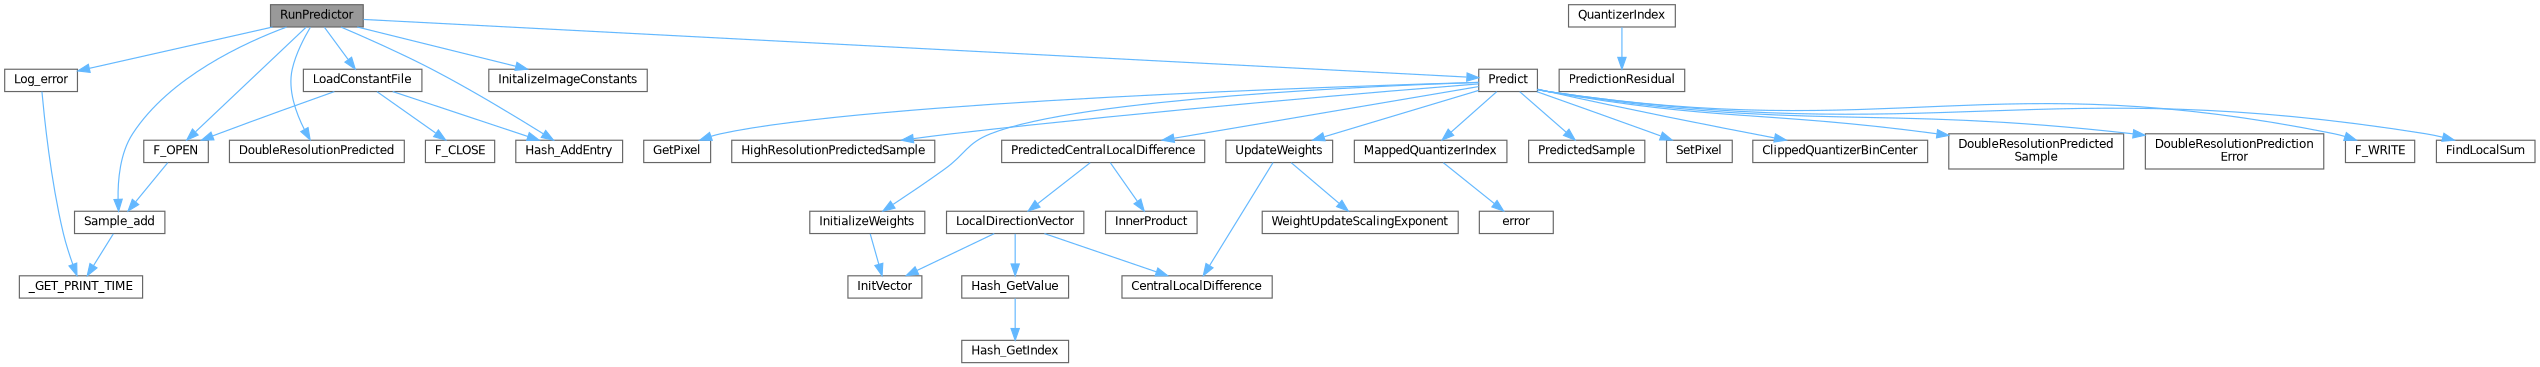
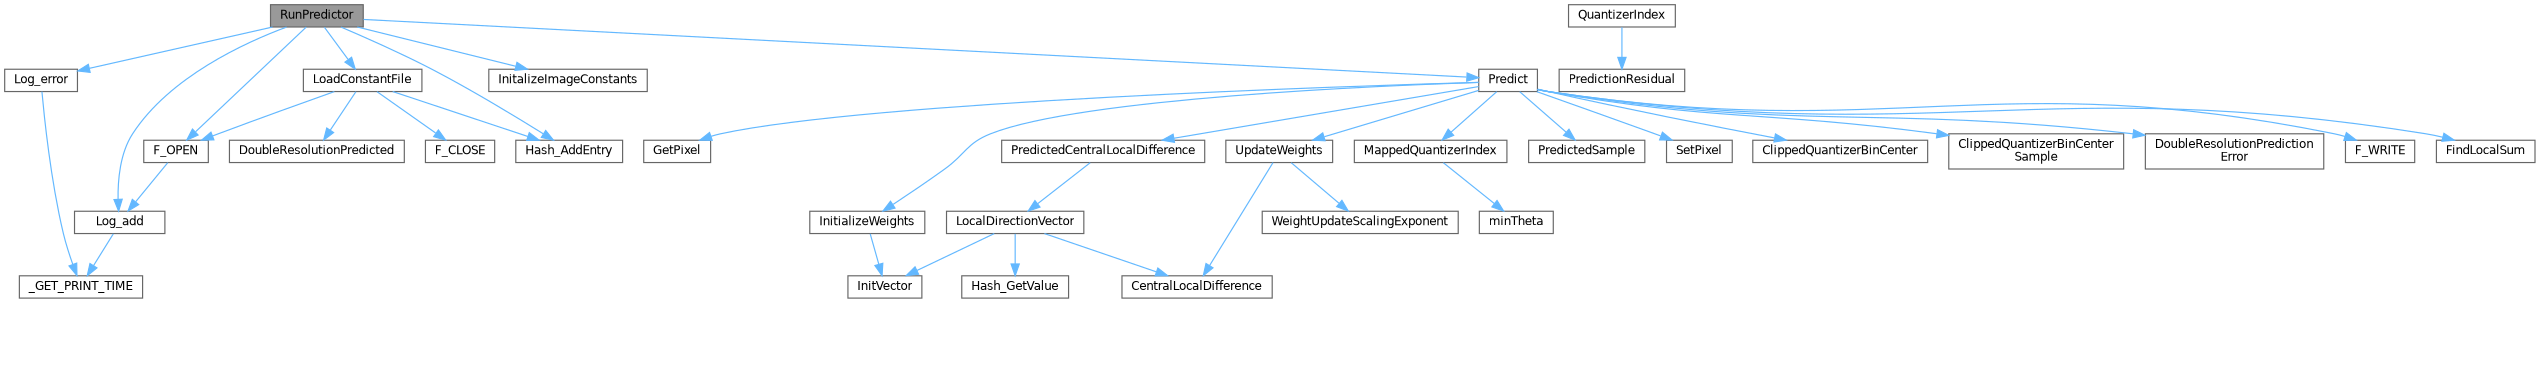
edge "RunPredictor" -> "DoubleResolutionPredicted": now "LoadConstantFile" -> "DoubleResolutionPredicted"
node "HighResolutionPredictedSample": removed
node "DoubleResolutionPredicted Sample": label "DoubleResolutionPredicted Sample" -> "ClippedQuantizerBinCenter Sample"
node "Sample_add": label "Sample_add" -> "Log_add"
node "InnerProduct": removed
node "error": label "error" -> "minTheta"
node "Hash_GetIndex": removed
